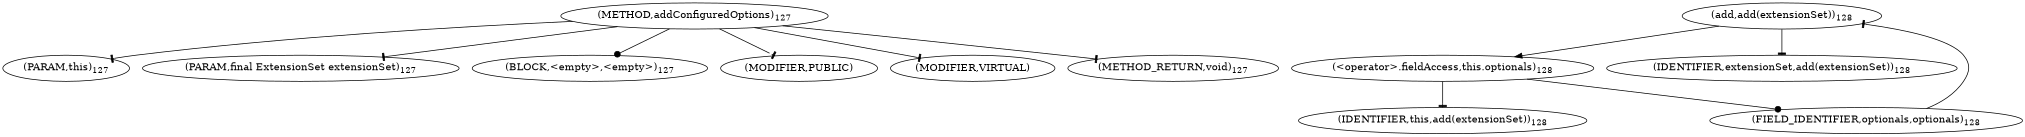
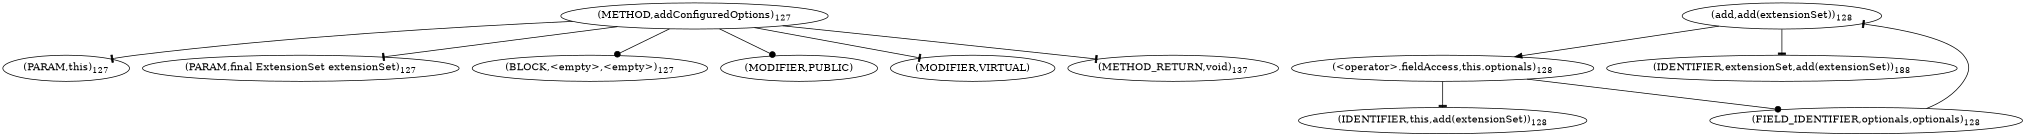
edge "(METHOD,addConfiguredOptions)" -> "(MODIFIER,PUBLIC)": arrowhead tee -> dot
node "(METHOD_RETURN,void)": text "127" -> "137"
node "(IDENTIFIER,extensionSet,add(extensionSet))": text "128" -> "188"
